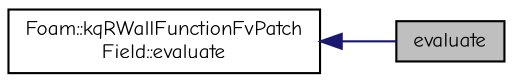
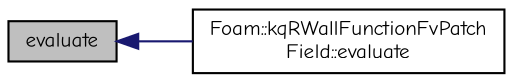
edge "evaluate" -> "Foam::kqRWallFunctionFvPatch Field::evaluate": reversed
